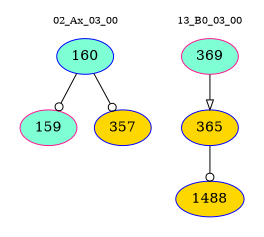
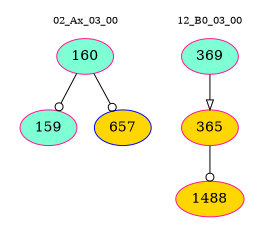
cluster "13_B0_03_00": label "13_B0_03_00" -> "12_B0_03_00"
node "160": color blue -> deeppink
node "357": label "357" -> "657"
node "365": color blue -> deeppink
node "1488": color blue -> deeppink
